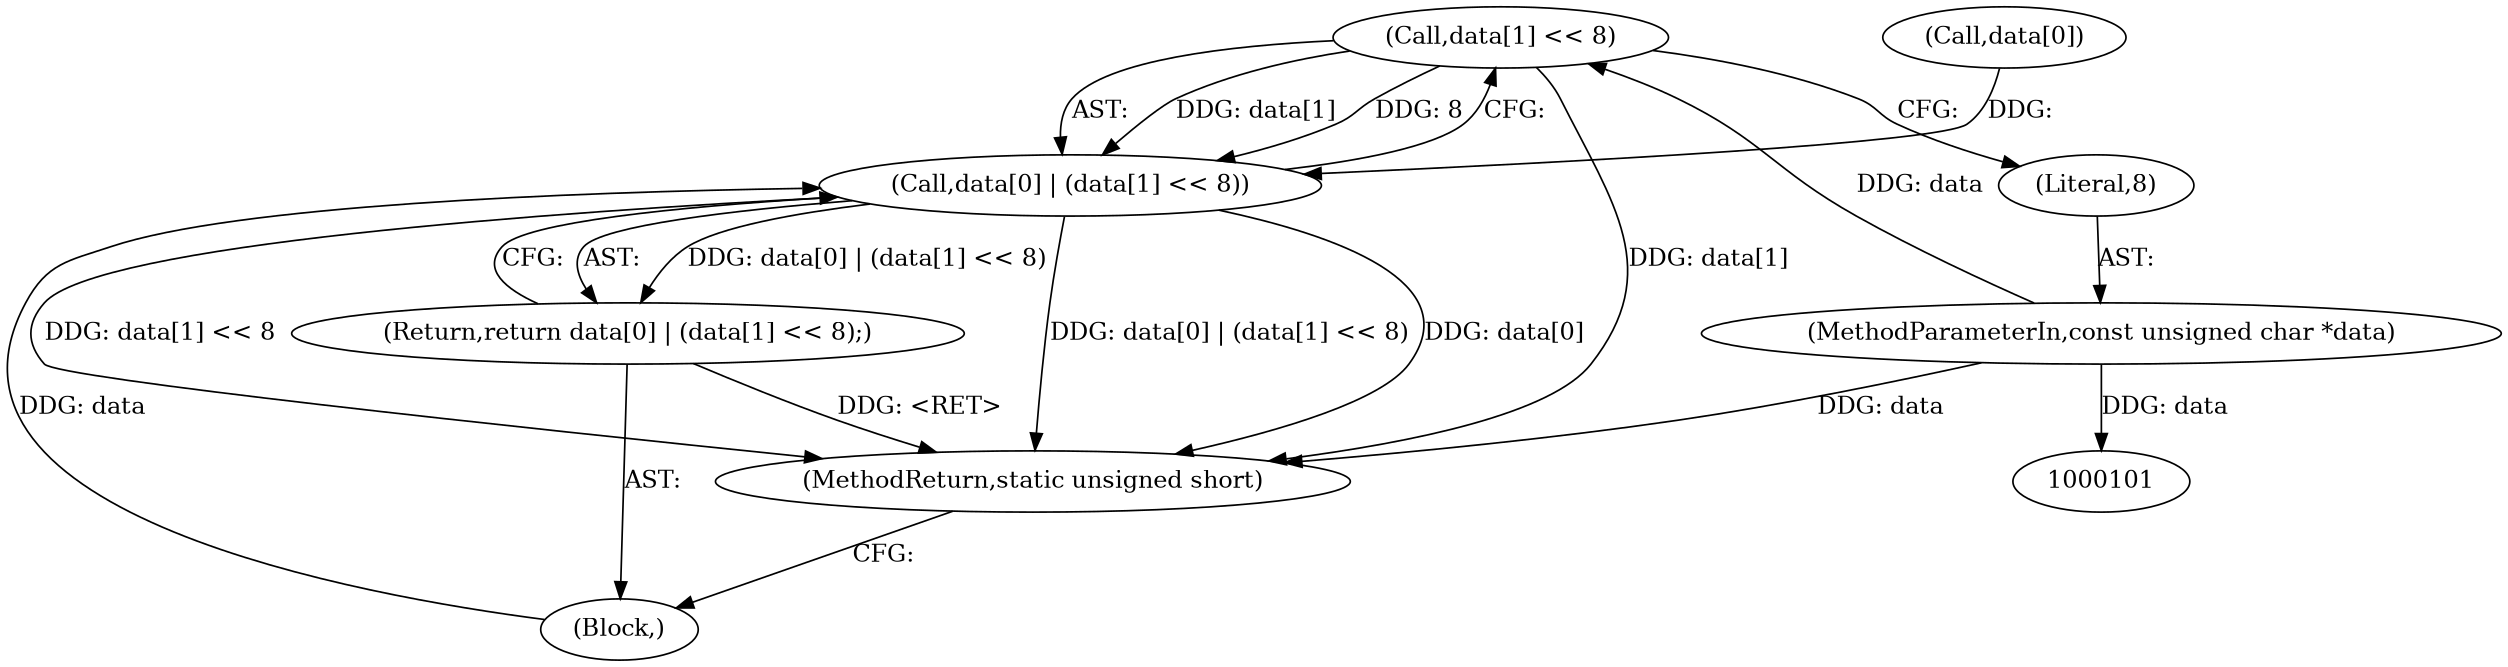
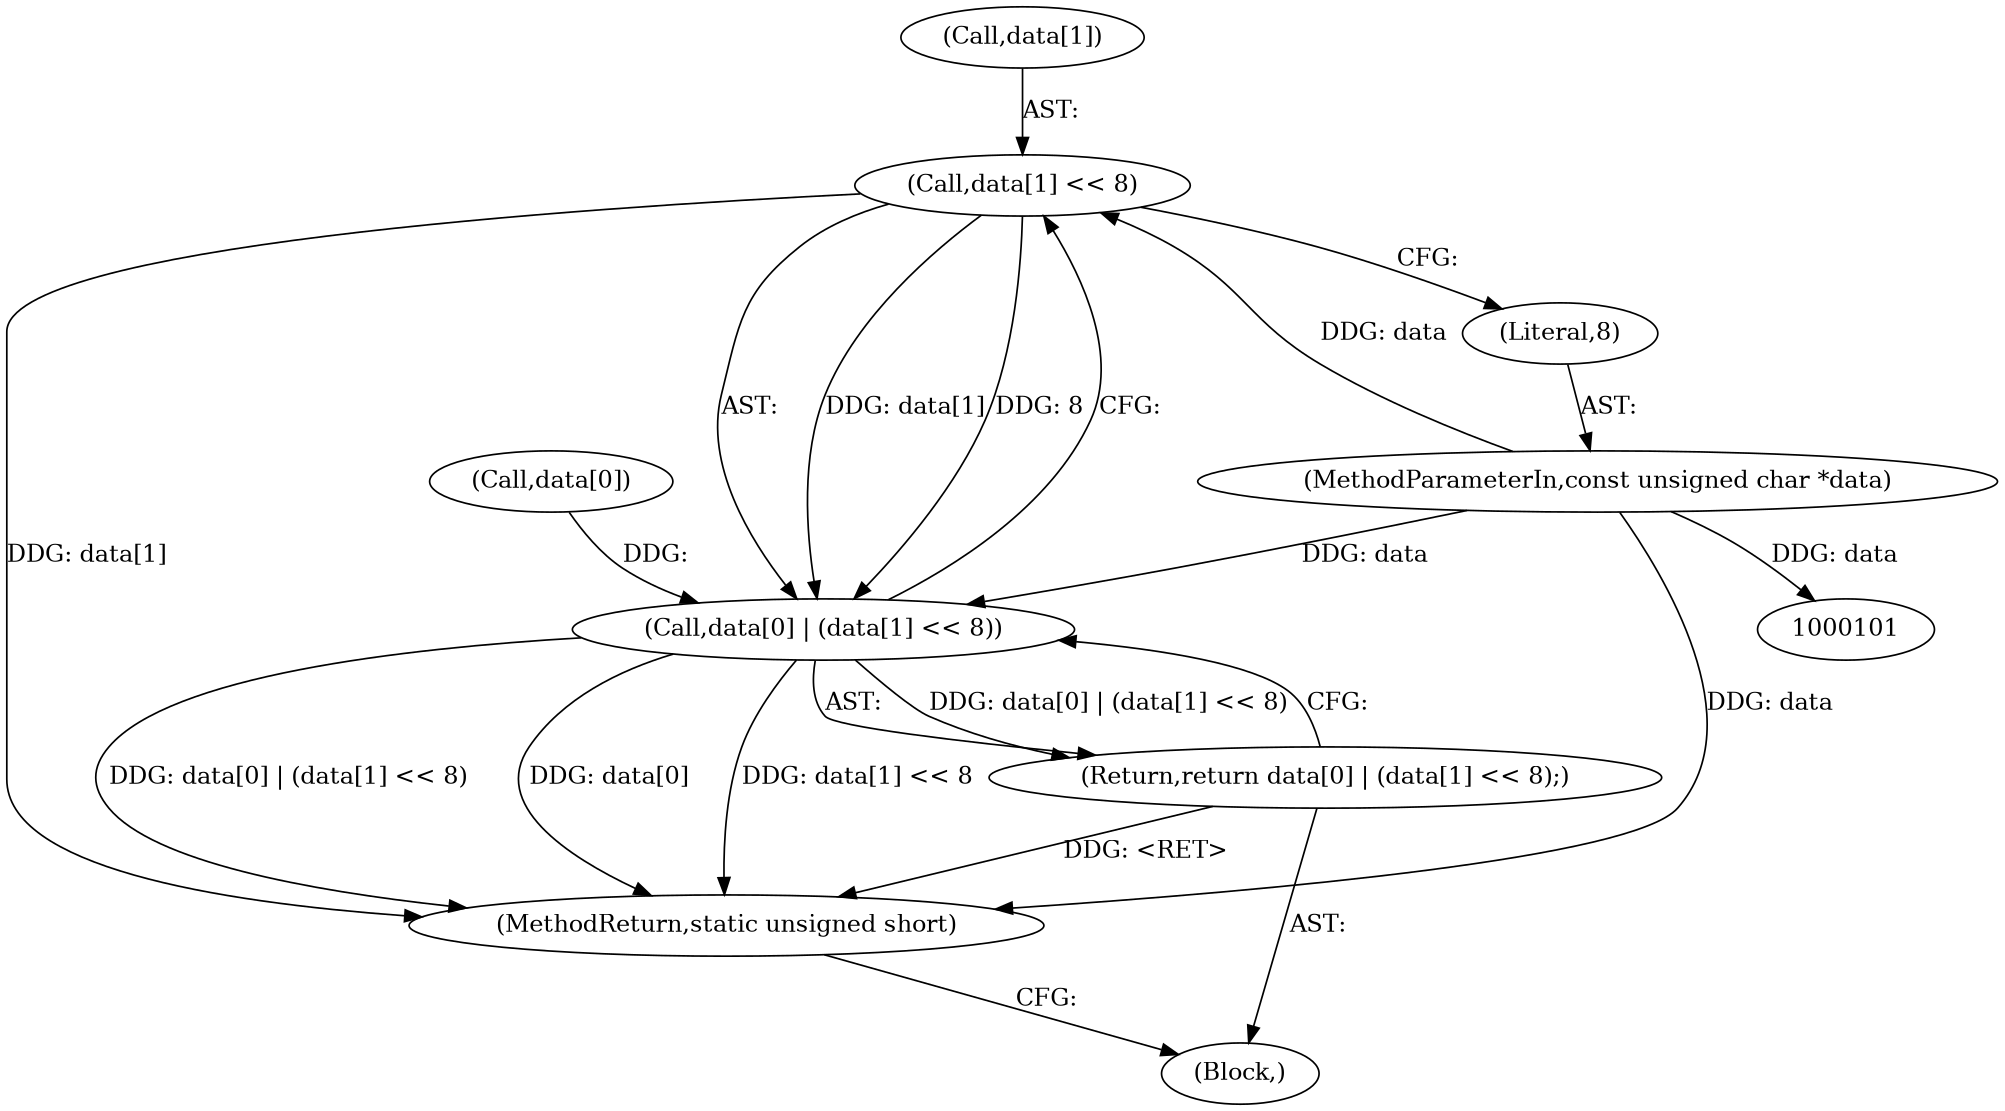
node "(Call,data[1])": added
edge "(Block,)" -> "(Call,data[0] | (data[1] << 8))": now "(MethodParameterIn,const unsigned char *data)" -> "(Call,data[0] | (data[1] << 8))"
